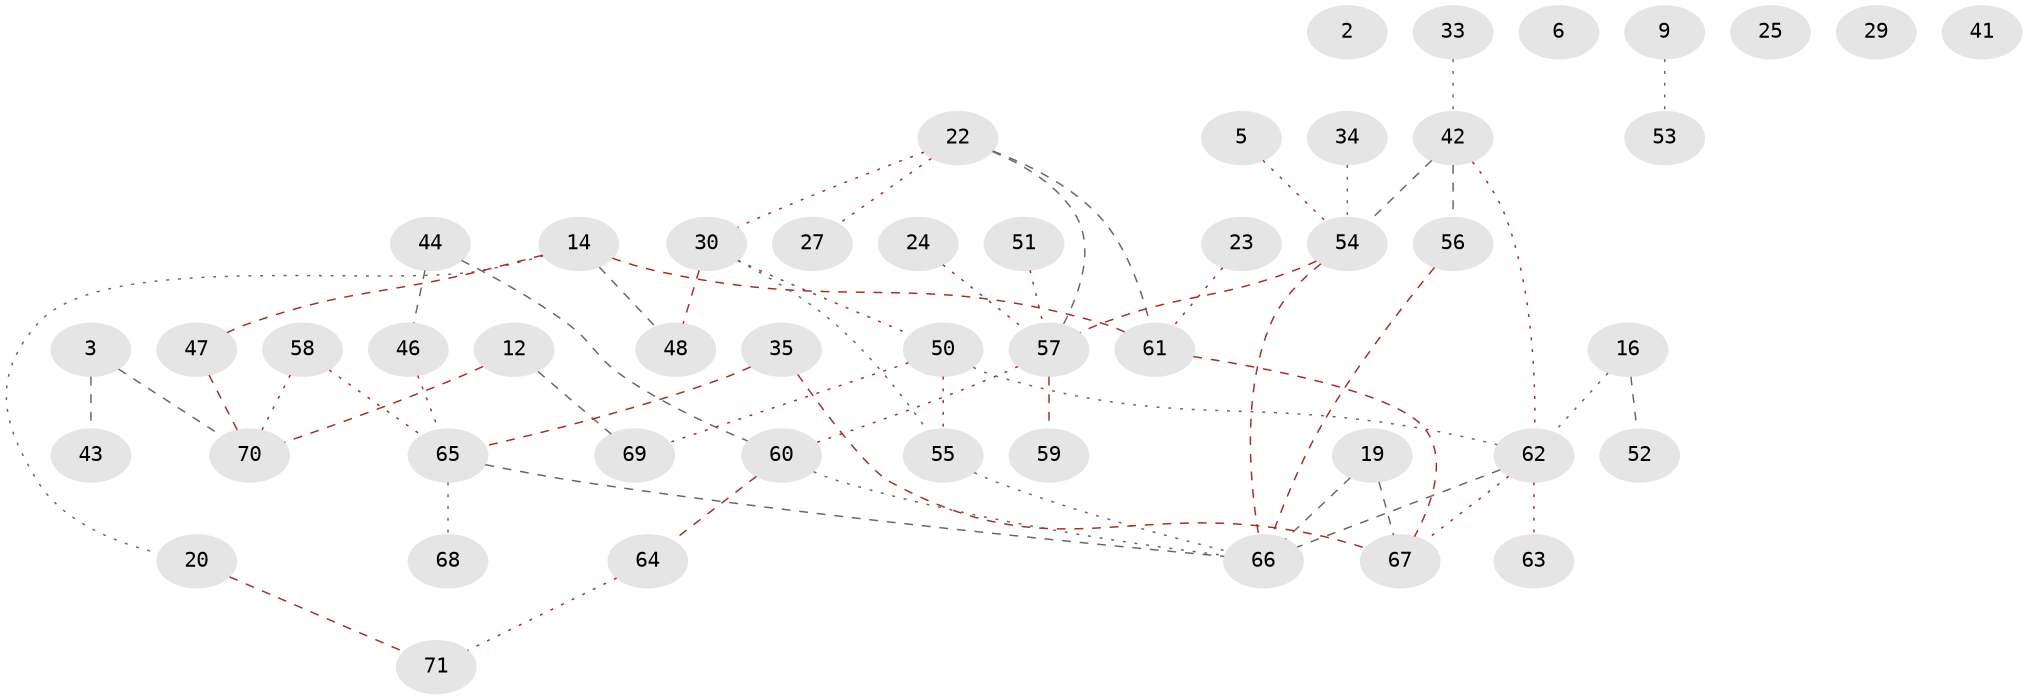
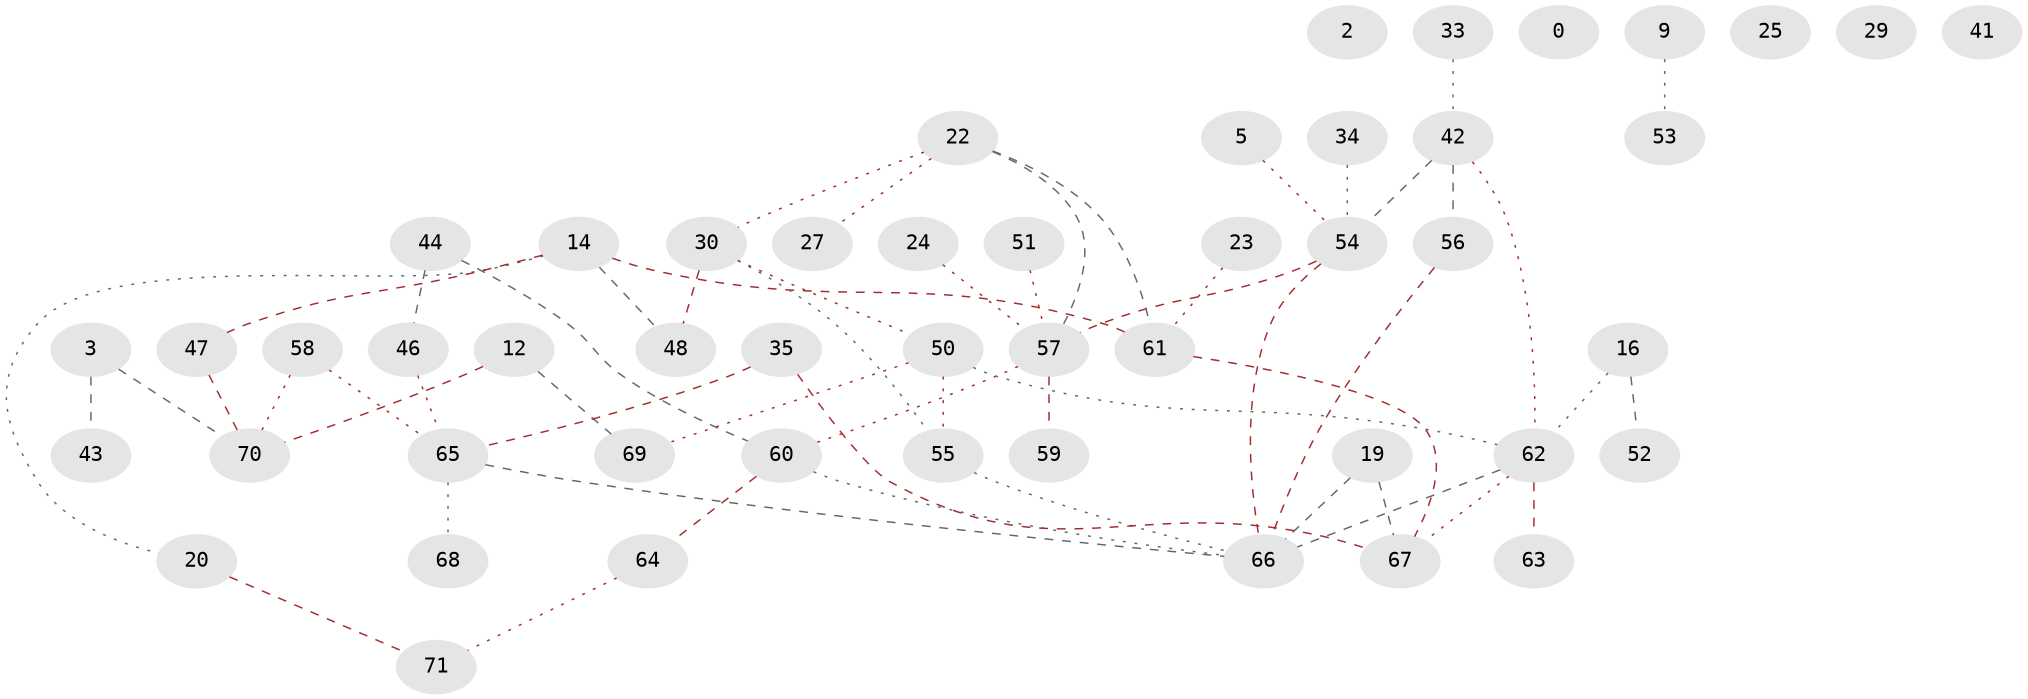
node "6": label "6" -> "0"
edge "62" -- "63": style dotted -> dashed
